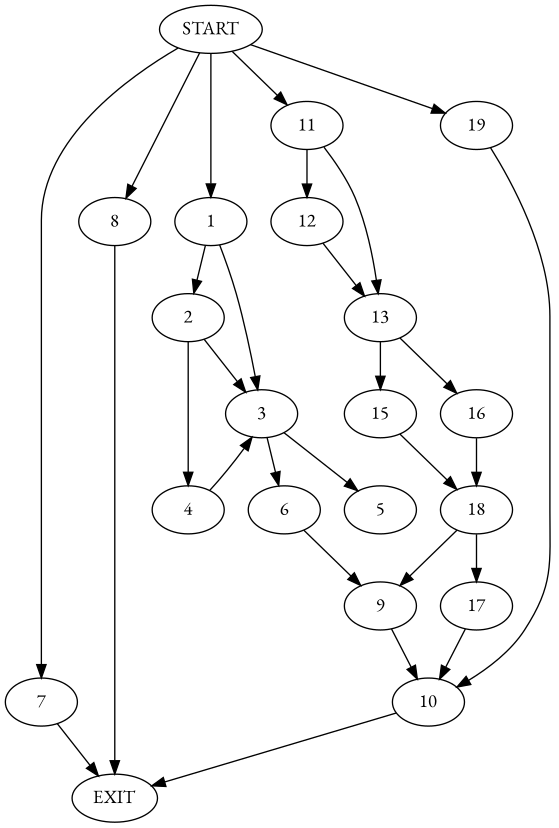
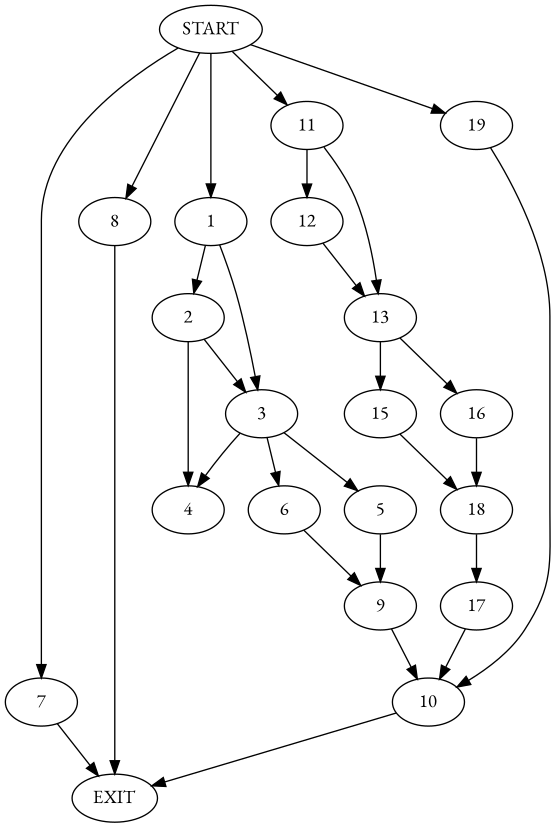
edge "4" -> "3": reversed
edge "18" -> "9": now "5" -> "9"
